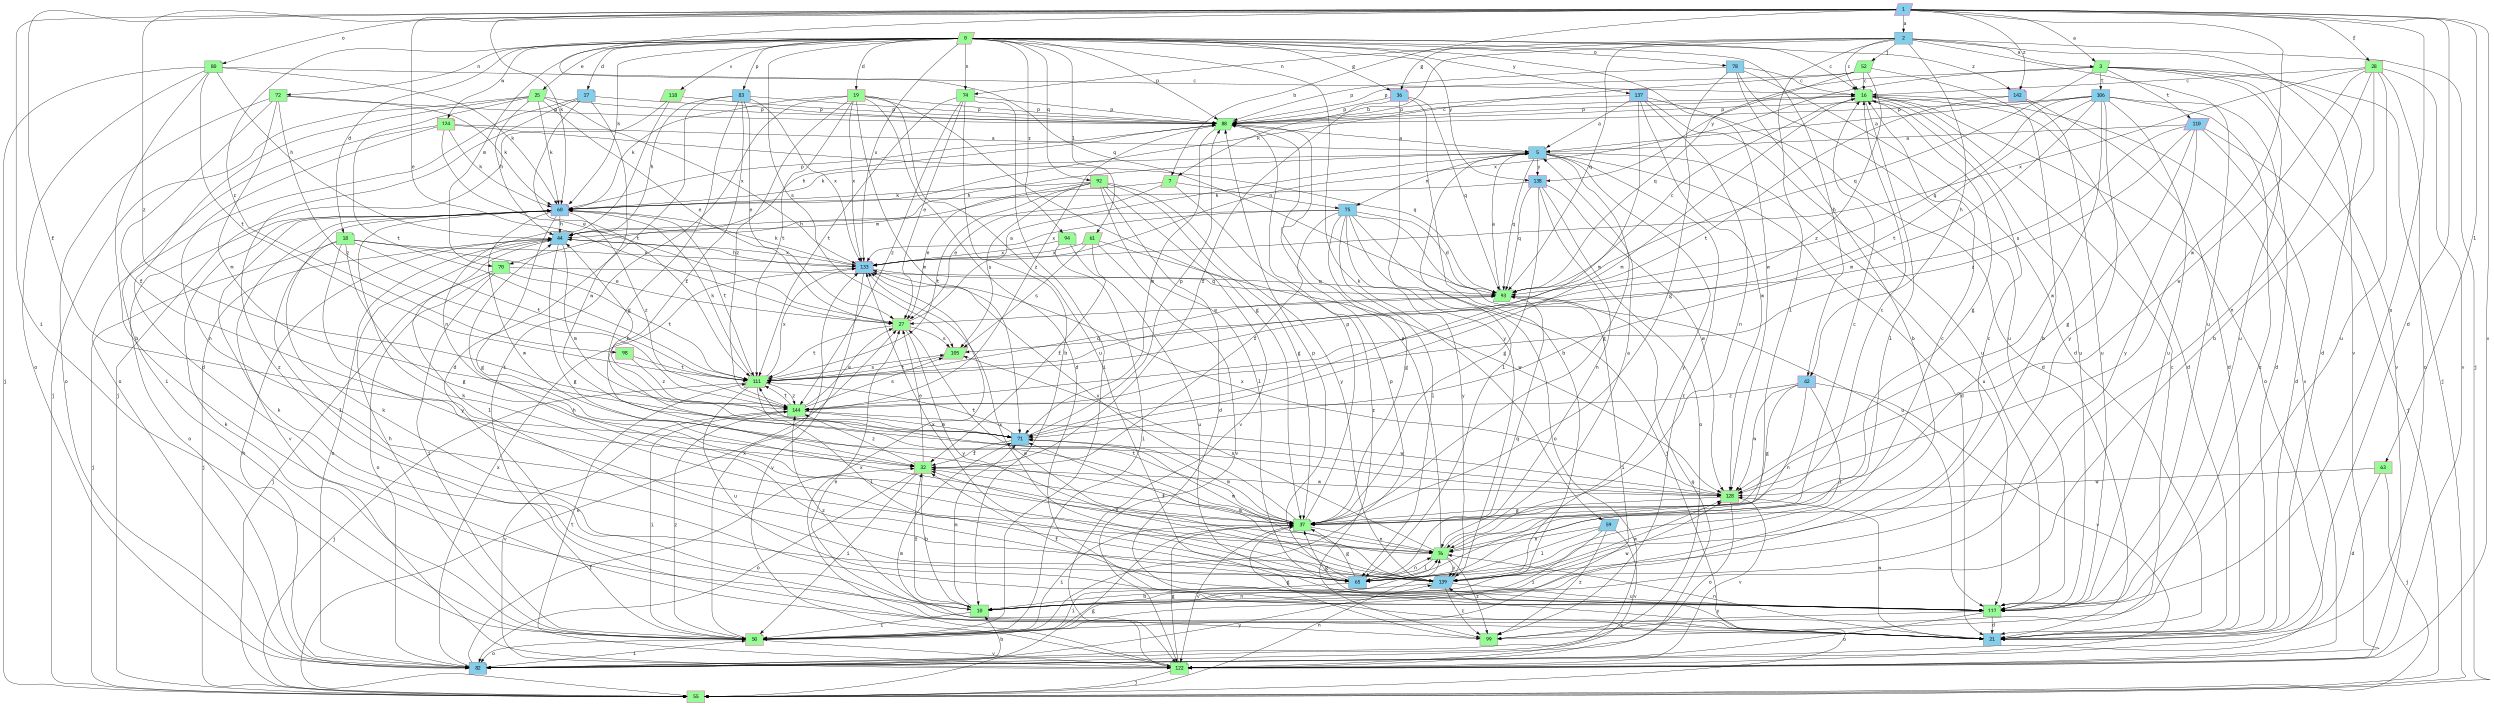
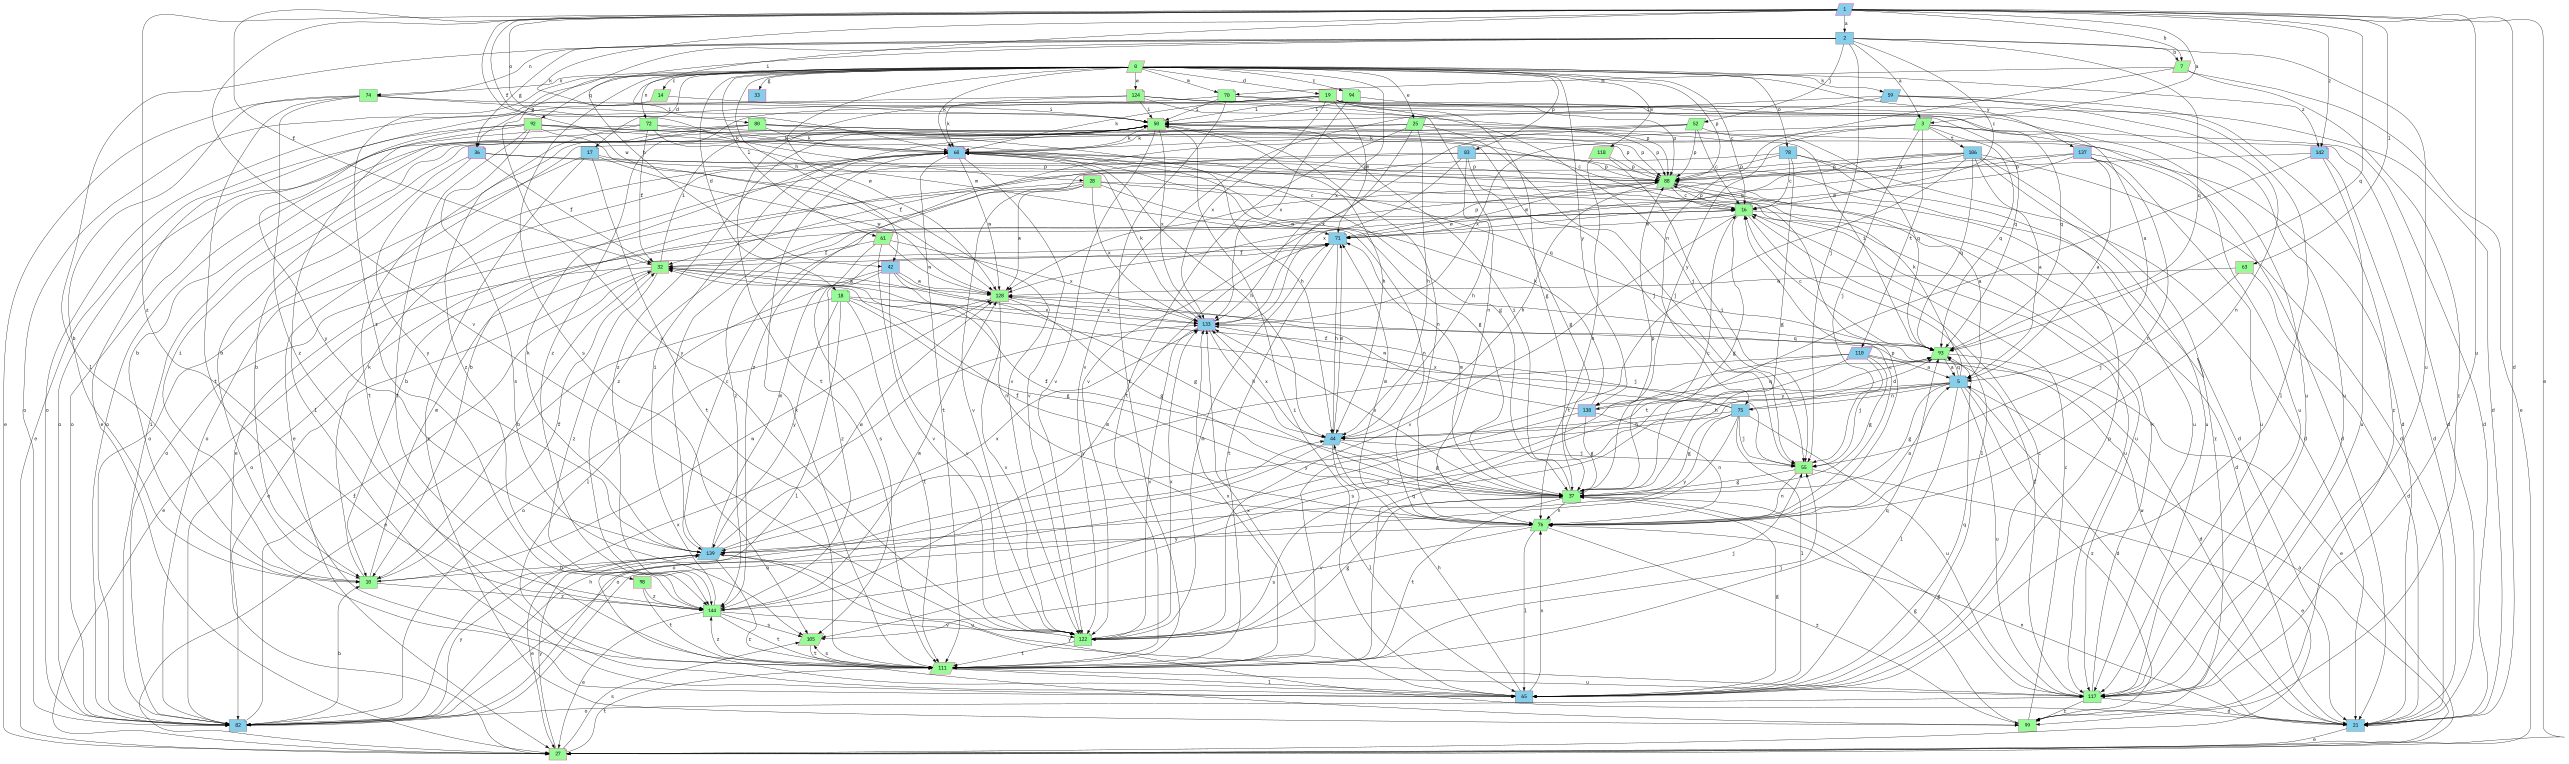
node "14": added
node "33": added
